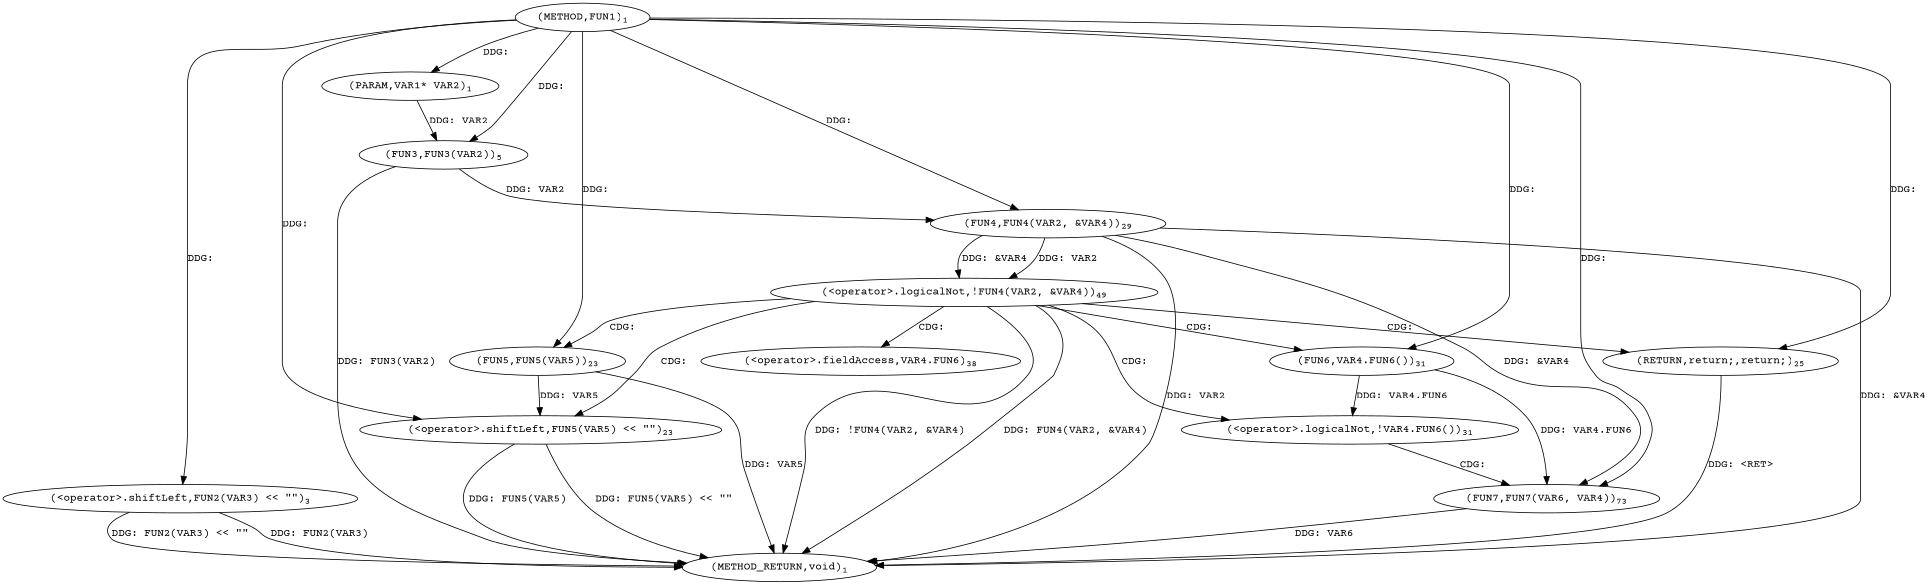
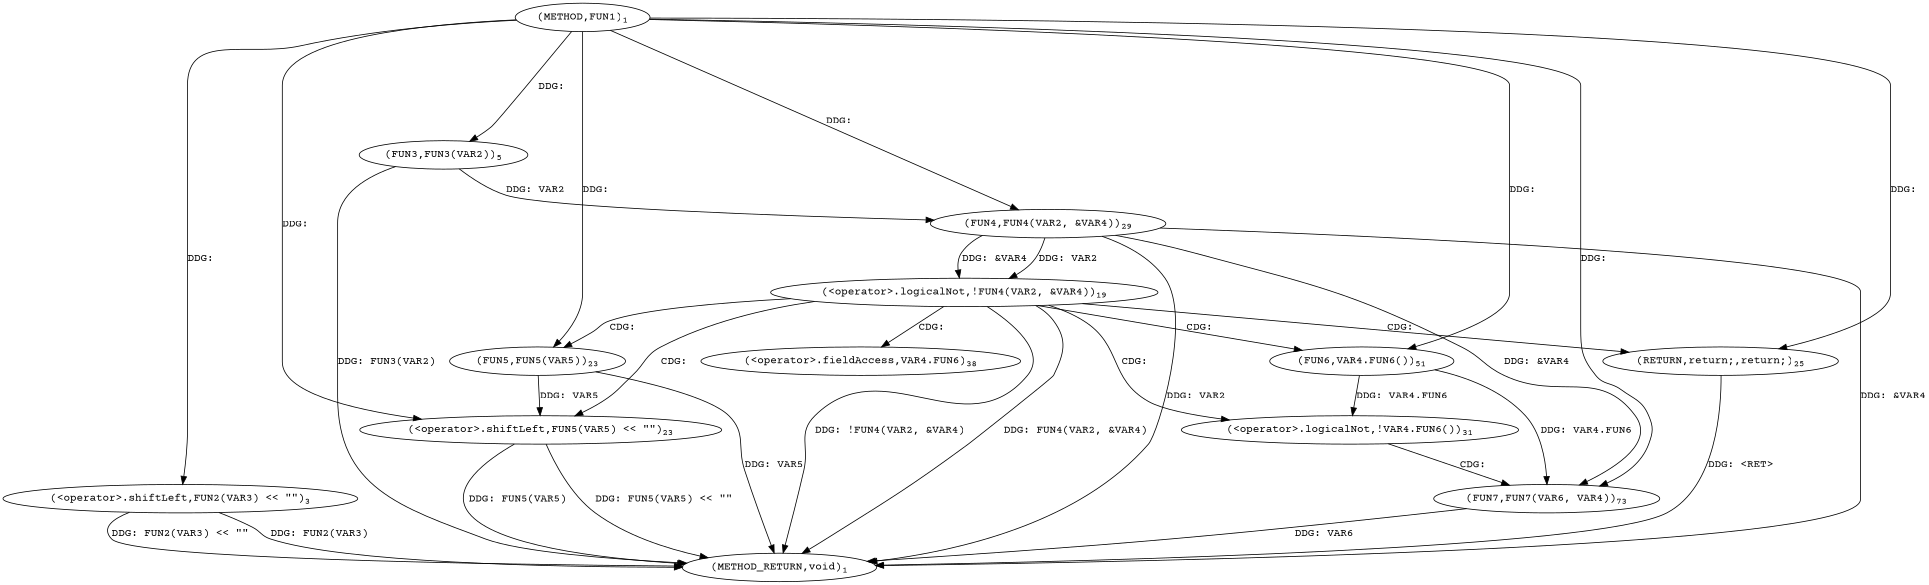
node "(PARAM,VAR1* VAR2)": removed
node "(<operator>.logicalNot,!FUN4(VAR2, &VAR4))": text "49" -> "19"
node "(FUN6,VAR4.FUN6())": text "31" -> "51"
